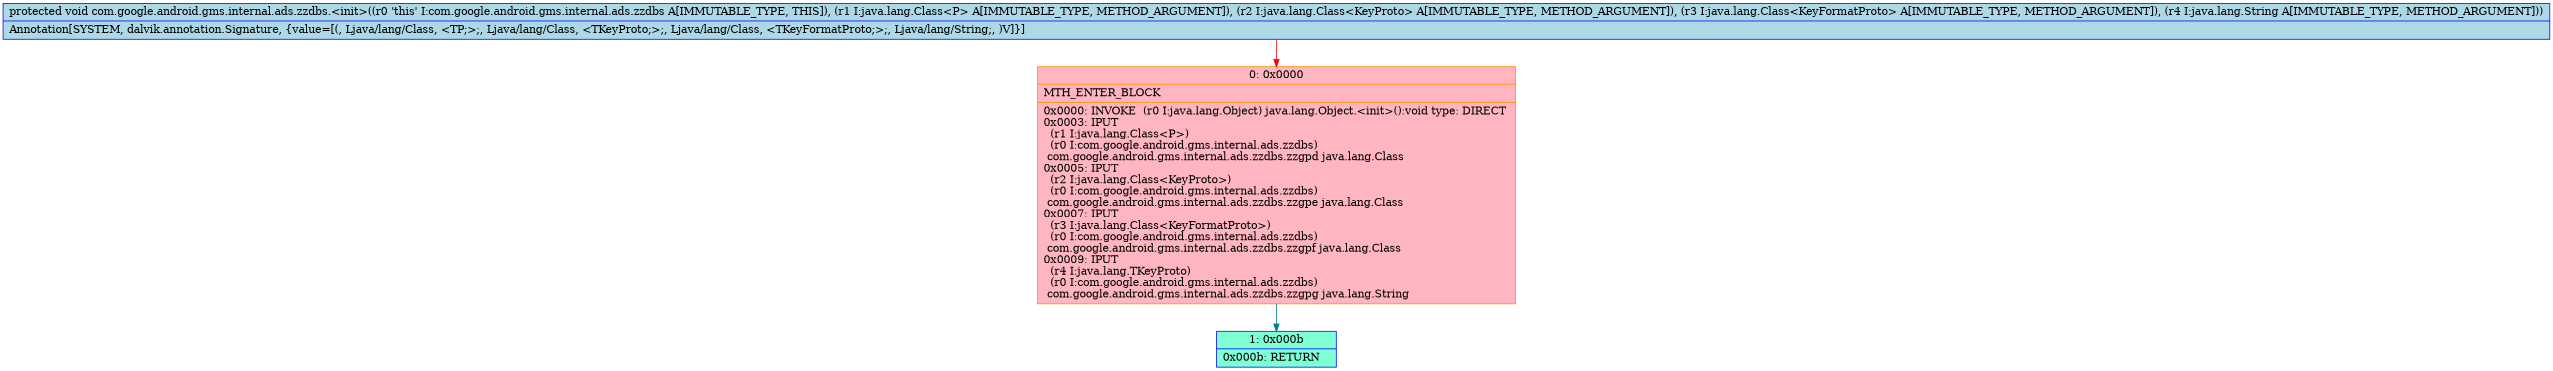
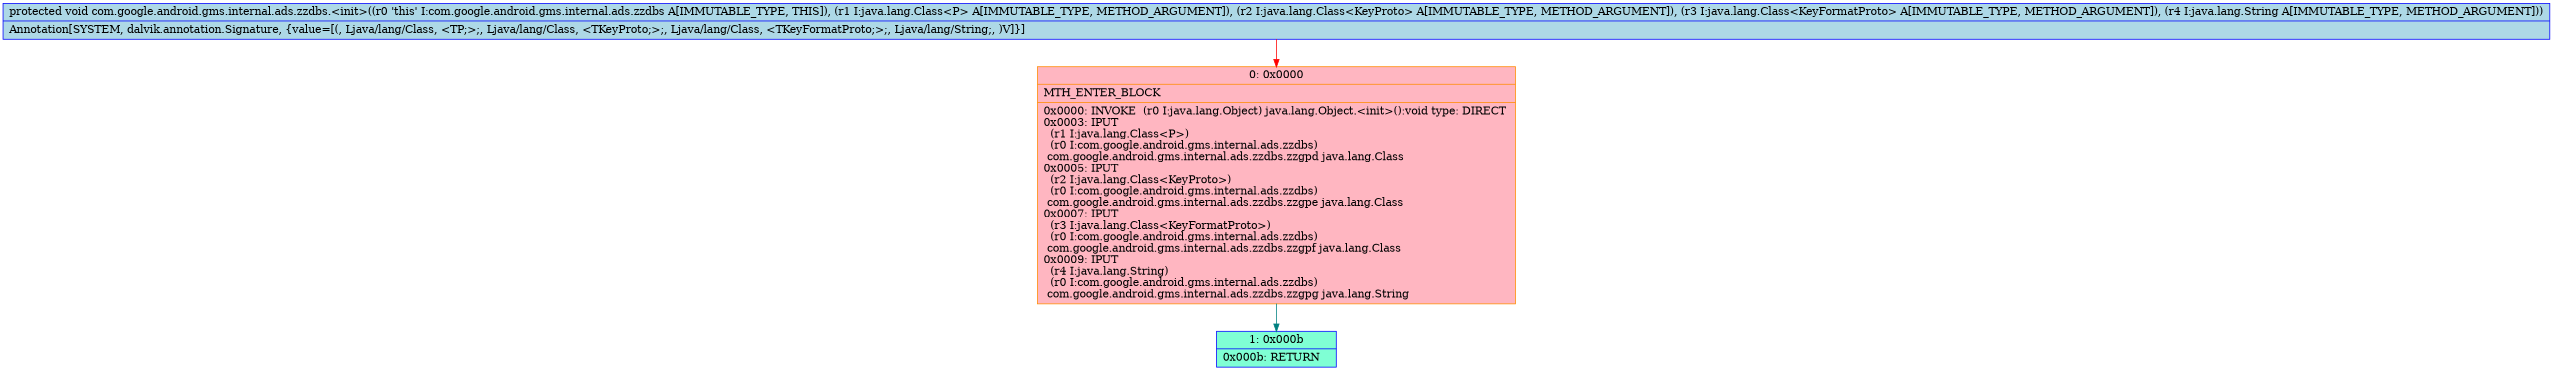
node "0: 0x0000": text "(r4 I:java.lang.TKeyProto)" -> "(r4 I:java.lang.String)"
